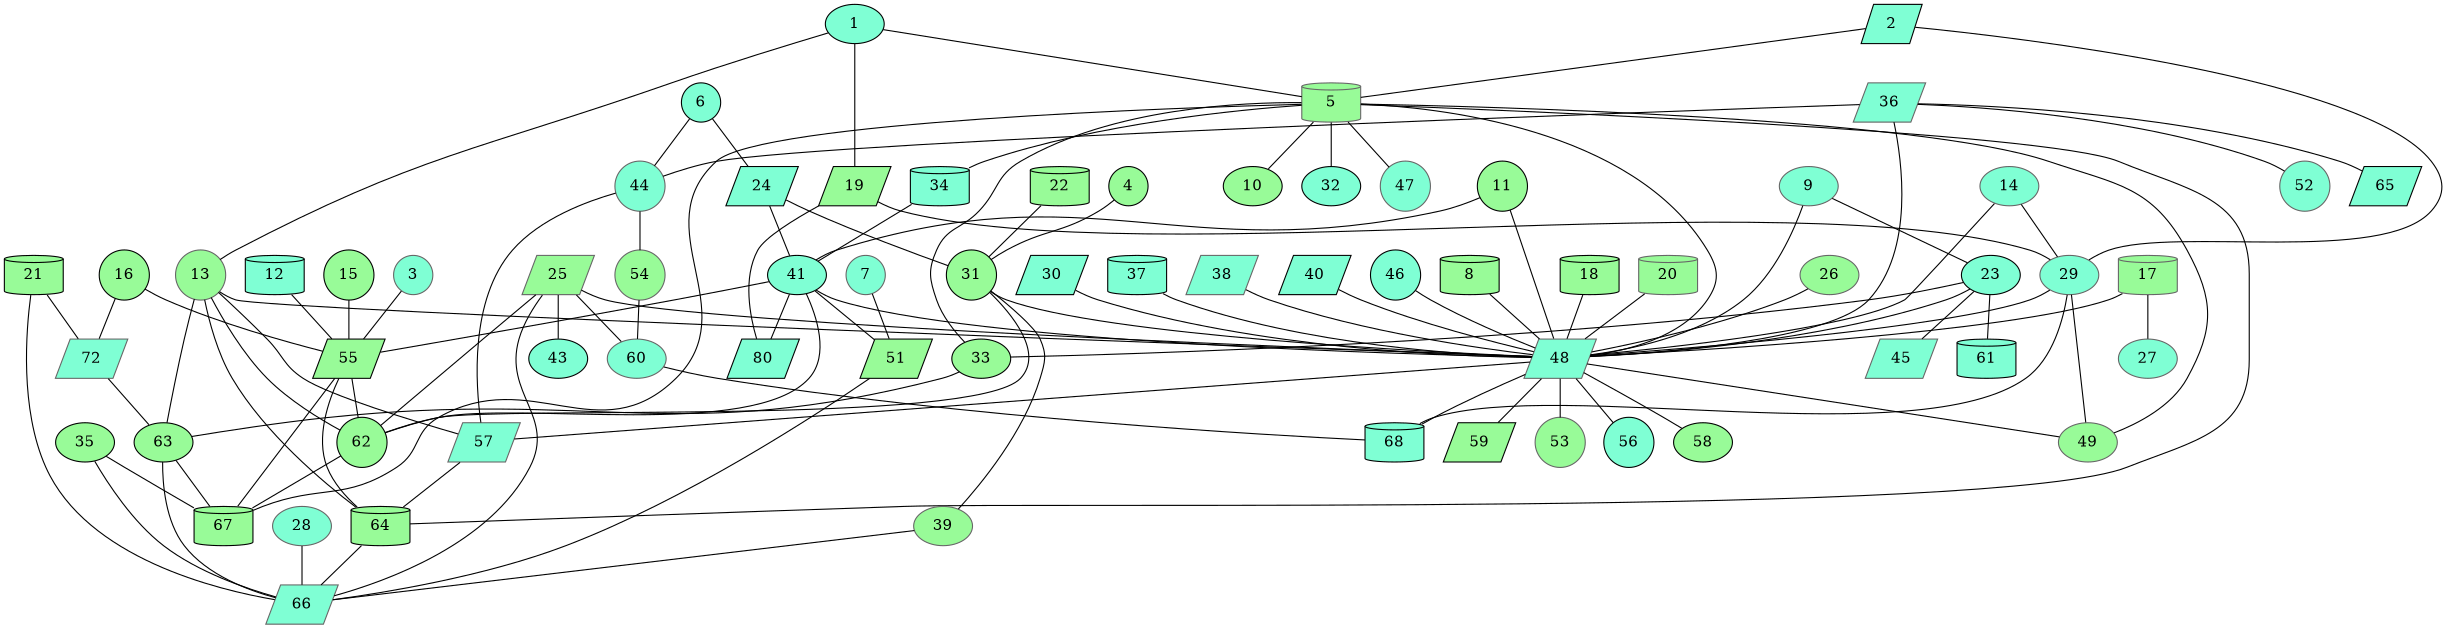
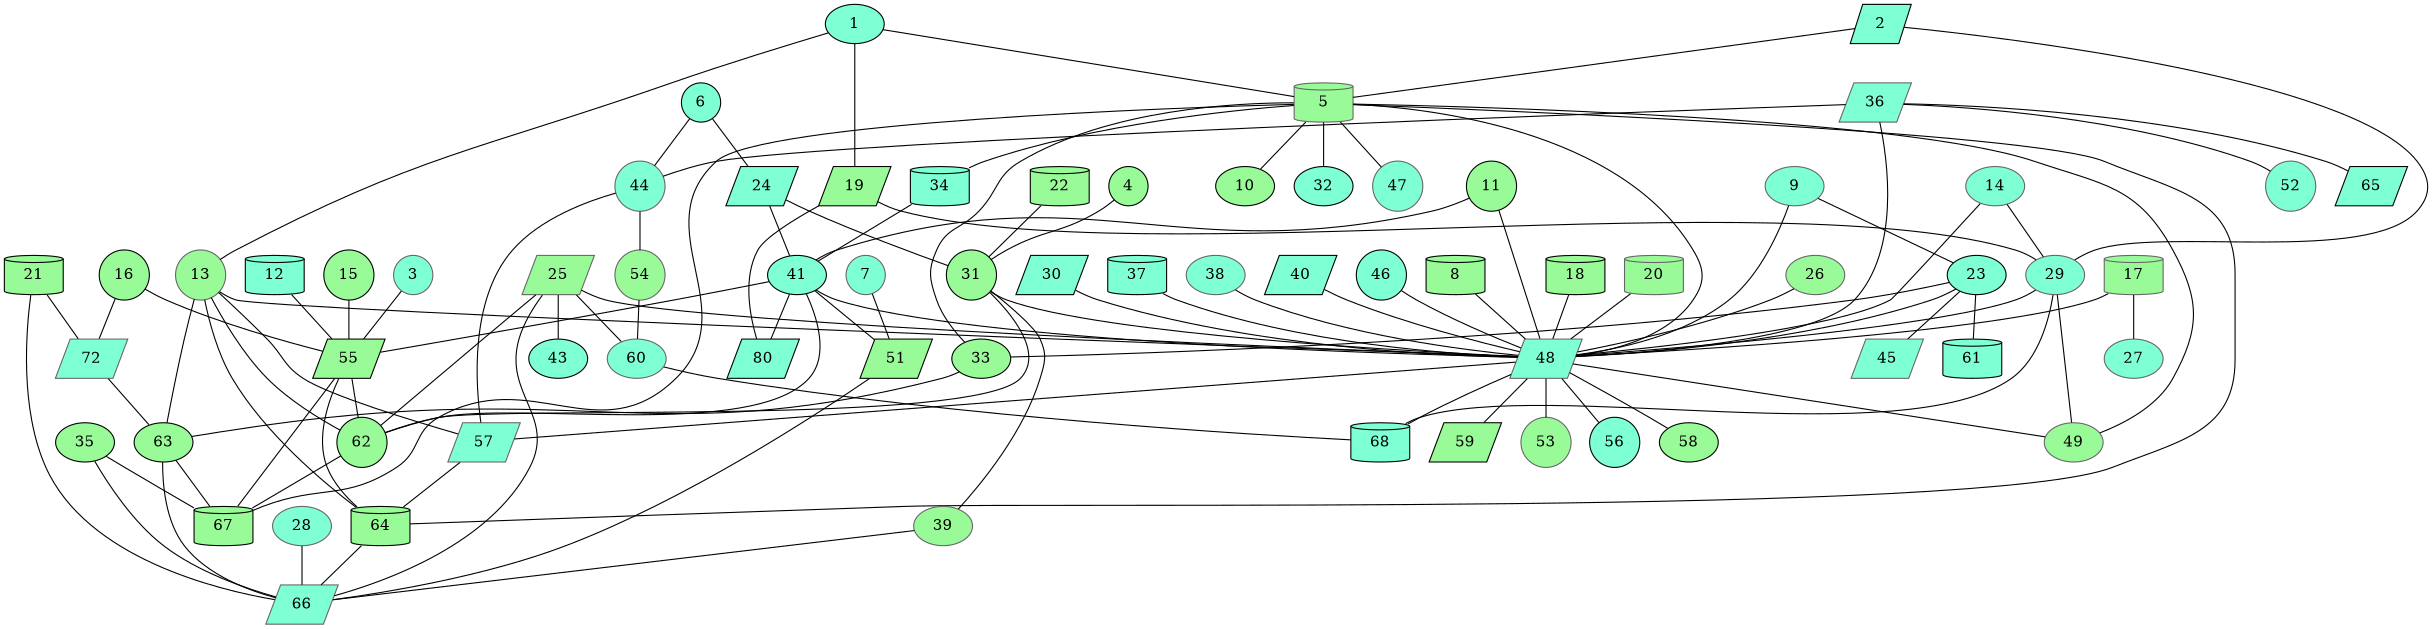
node "38": shape parallelogram -> ellipse
